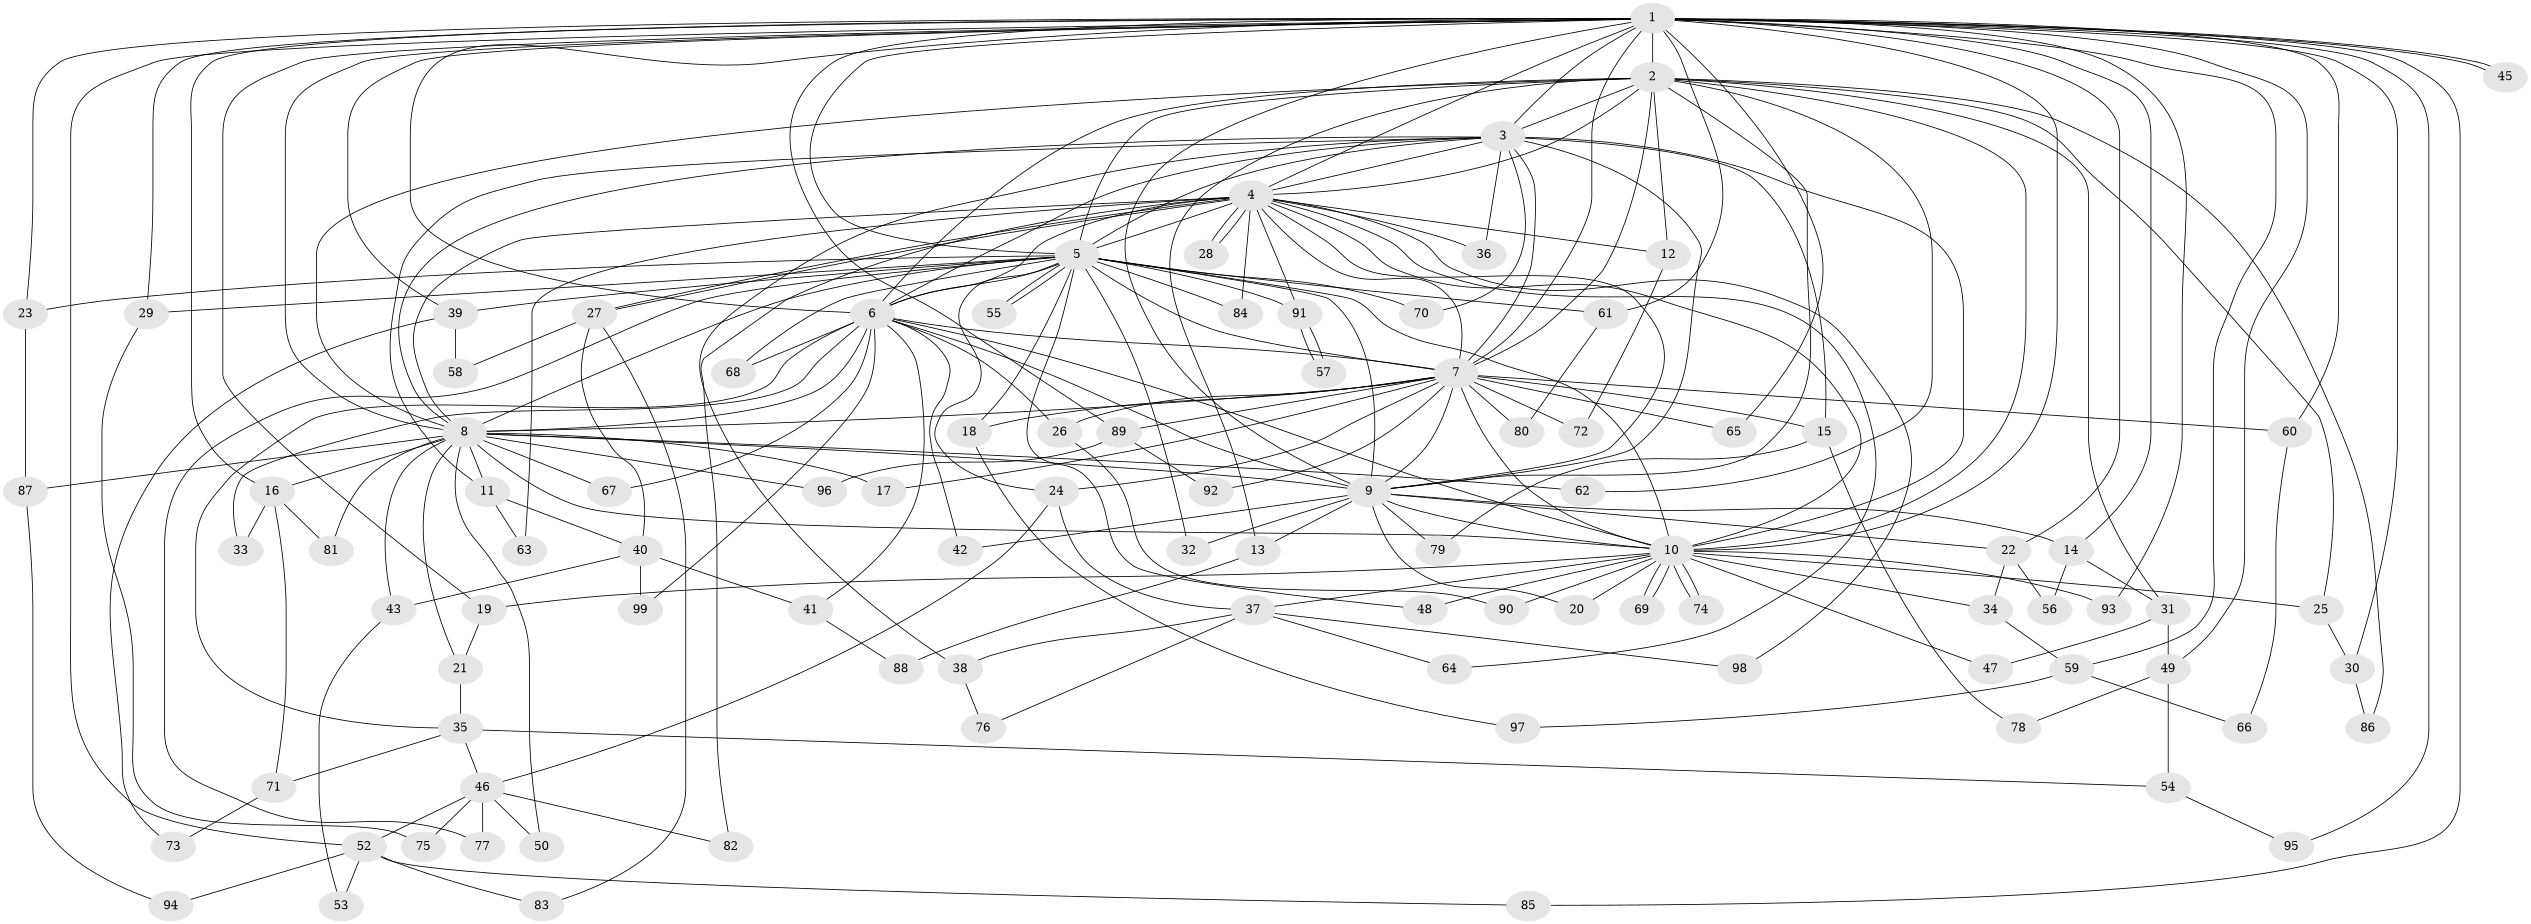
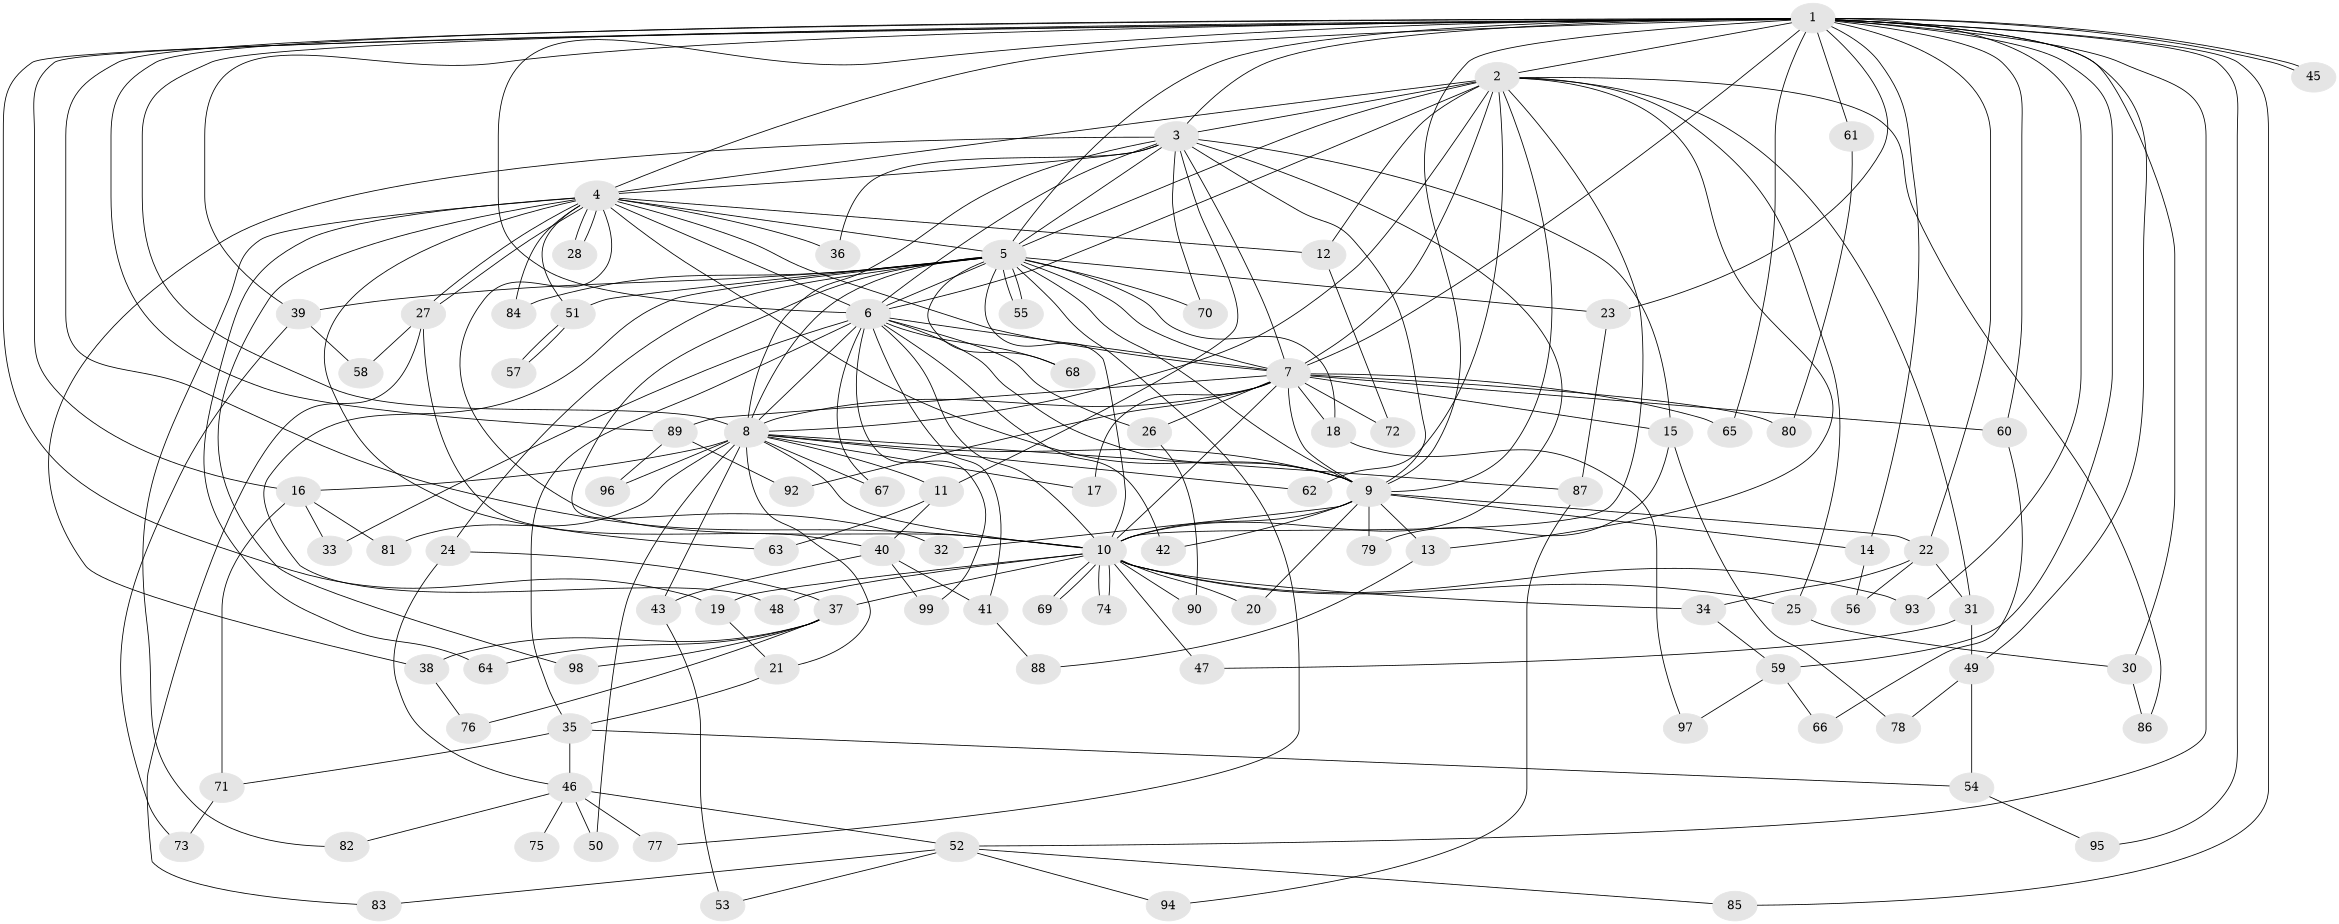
edge "4" -- "8": removed
edge "5" -- "61": removed
node "29": removed
node "91": label "91" -> "51"
edge "7" -- "24": removed
edge "14" -- "31": now "22" -- "31"
